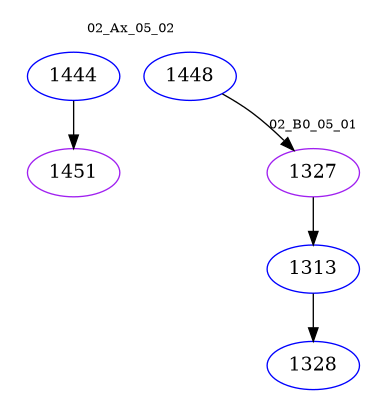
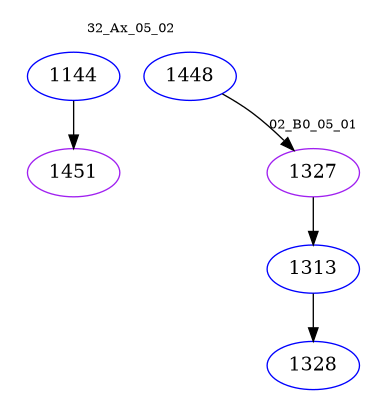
cluster "02_Ax_05_02": label "02_Ax_05_02" -> "32_Ax_05_02"
node "1444": label "1444" -> "1144"
